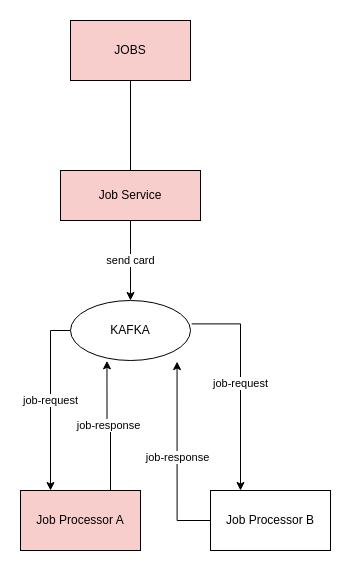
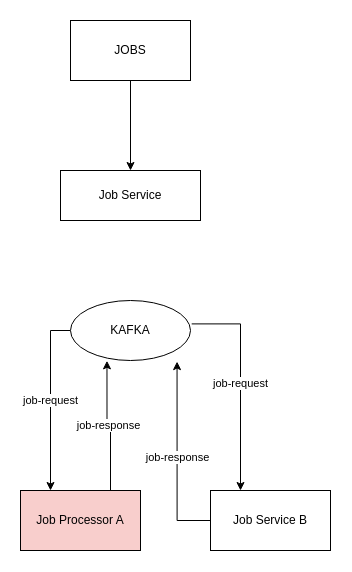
node "JOBS": fillcolor #f8cecc -> #ffffff
edge "JOBS" -- "Job Service": arrowhead none -> classic
node "Job Service": fillcolor #f8cecc -> #ffffff
edge "Job Service" -> "KAFKA": removed, label "send card"
node "Job Processor B": label "Job Processor B" -> "Job Service B"
